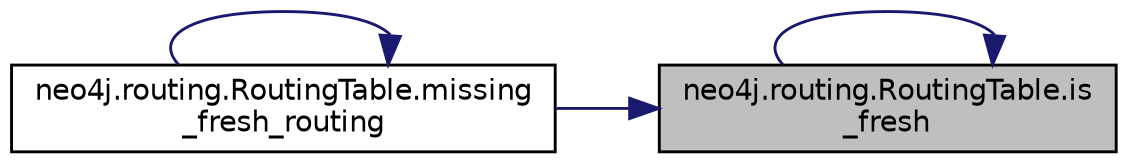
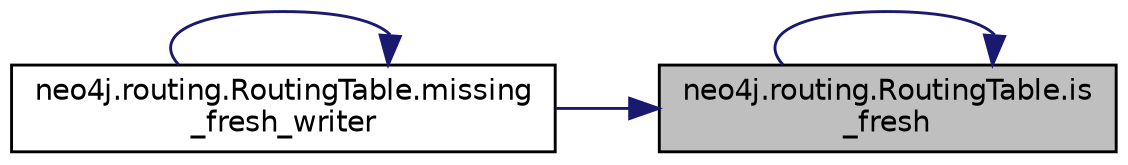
node "neo4j.routing.RoutingTable.missing _fresh_routing": label "neo4j.routing.RoutingTable.missing _fresh_routing" -> "neo4j.routing.RoutingTable.missing _fresh_writer"
